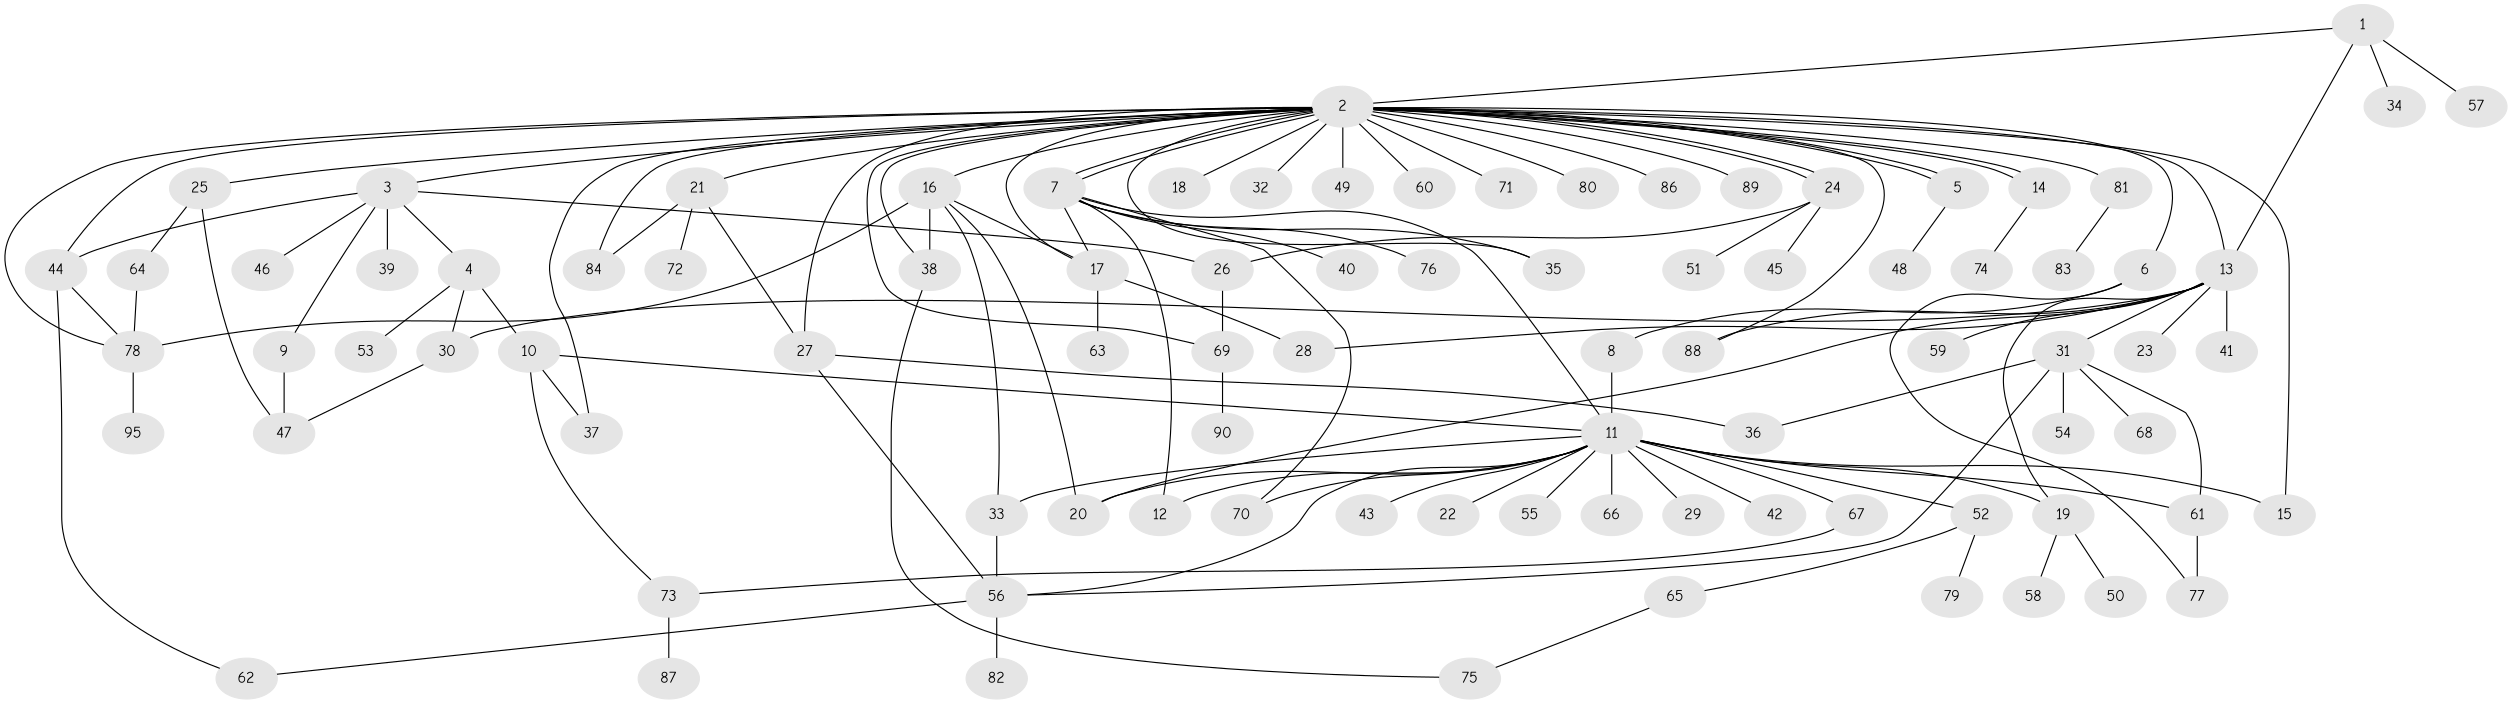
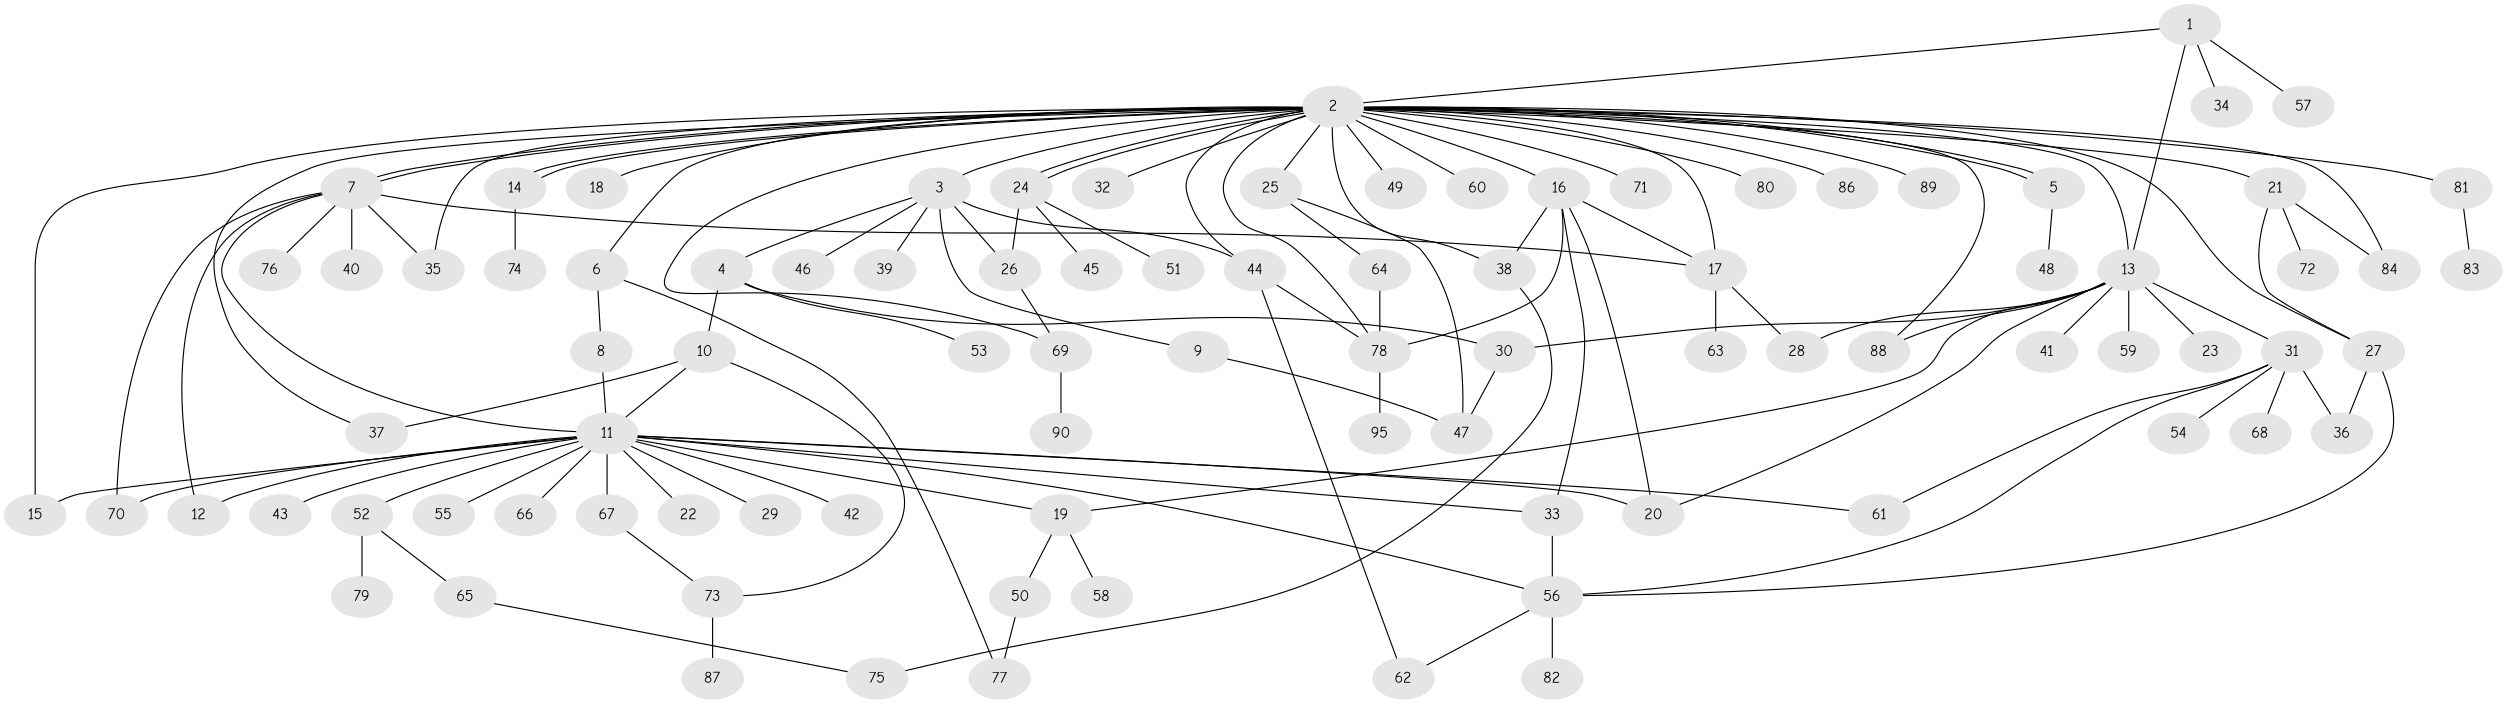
edge "61" -- "77": now "50" -- "77"
